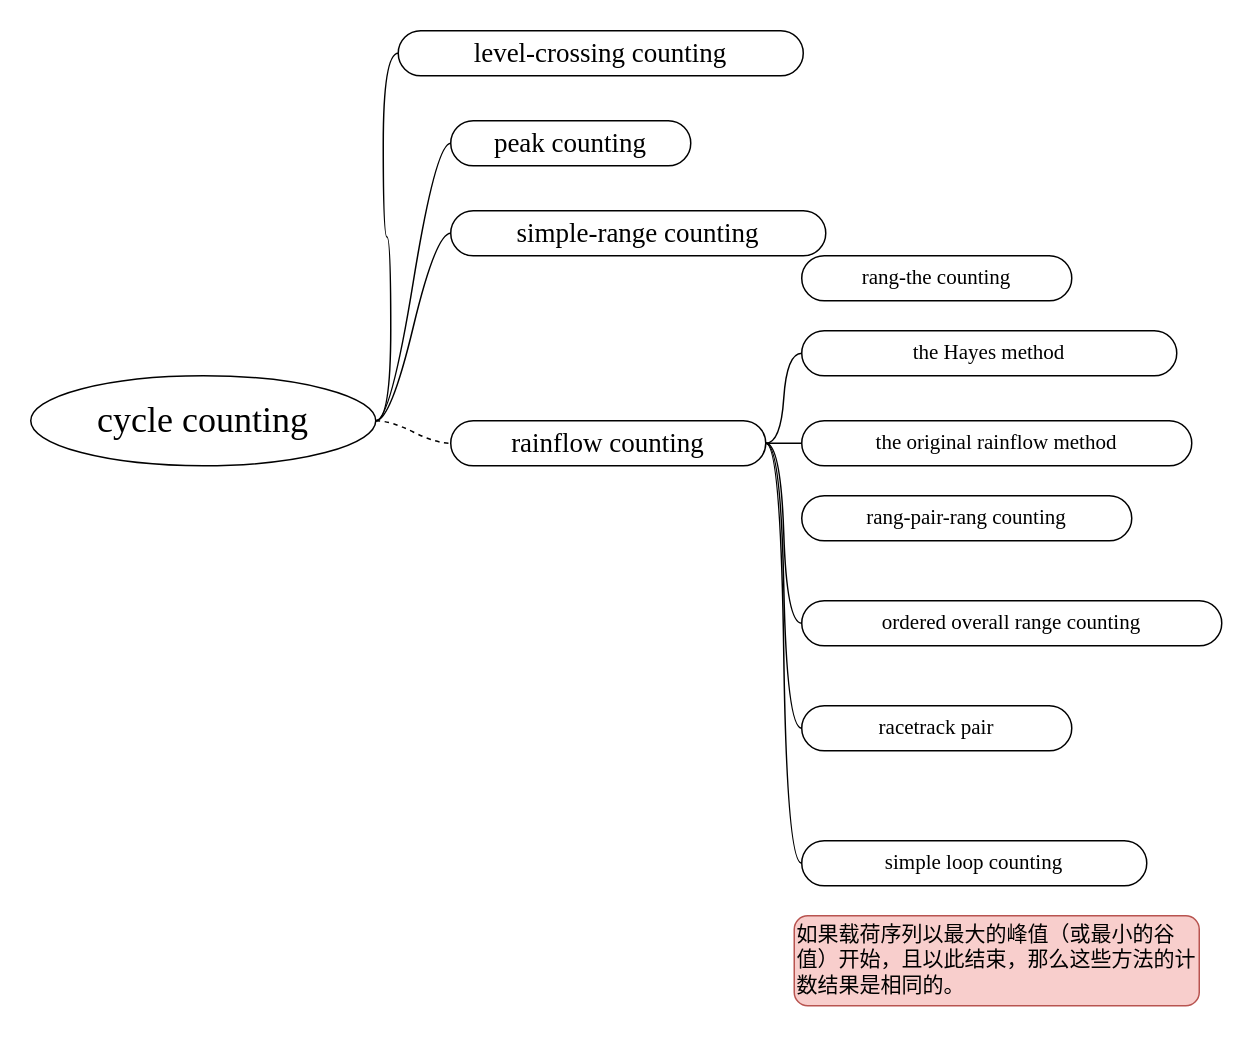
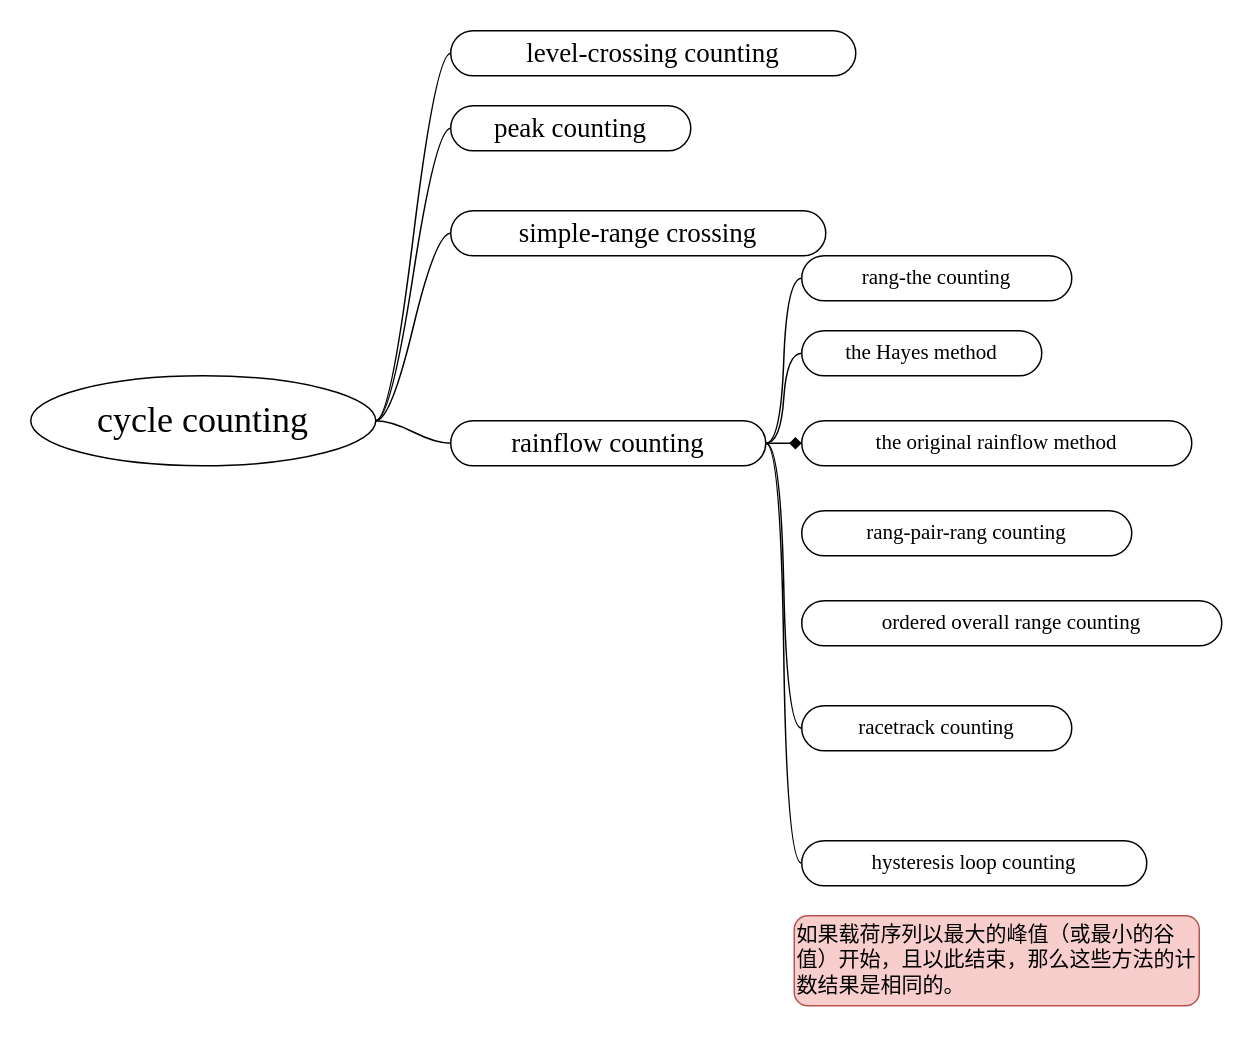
node "level-crossing counting": moved (601, 53) -> (653, 53)
node "peak counting": moved (571, 143) -> (571, 128)
node "simple-range counting": label "simple-range counting" -> "simple-range crossing"
edge "rang-the counting" -- "rainflow counting": added
node "the Hayes method": size 375x45 -> 240x45
edge "cycle counting" -- "rainflow counting": style dashed -> solid
edge "rainflow counting" -- "the original rainflow method": arrowhead none -> diamond
edge "rainflow counting" -- "ordered overall range counting": removed
node "rang-pair-rang counting": moved (967, 518) -> (967, 533)
node "racetrack pair": label "racetrack pair" -> "racetrack counting"
node "simple loop counting": label "simple loop counting" -> "hysteresis loop counting"
